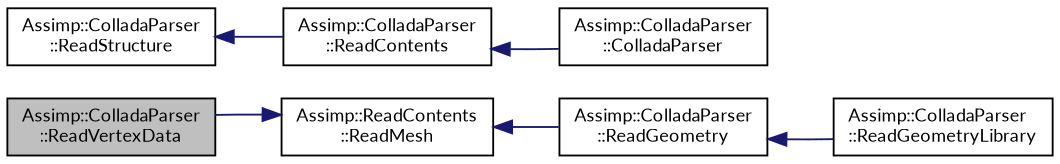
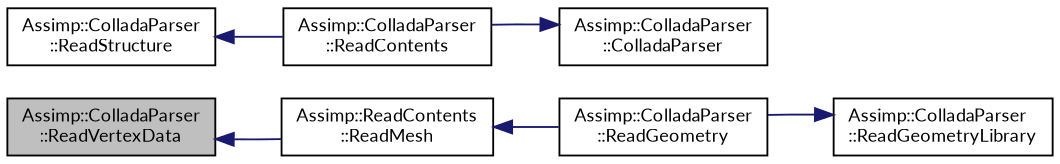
edge "Assimp::ColladaParser ::ColladaParser" -> "Assimp::ColladaParser ::ReadContents": reversed
edge "Assimp::ColladaParser ::ReadVertexData" -> "Assimp::ReadContents ::ReadMesh": reversed
edge "Assimp::ColladaParser ::ReadGeometryLibrary" -> "Assimp::ColladaParser ::ReadGeometry": reversed
